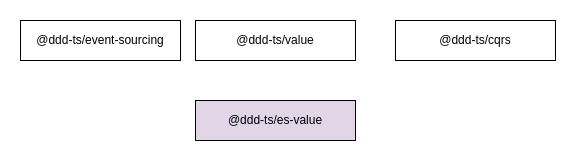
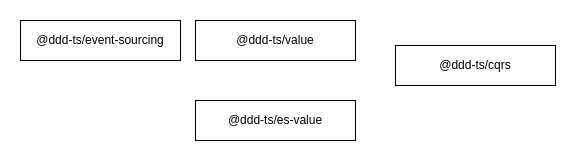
node "@ddd-ts/cqrs": moved (476, 41) -> (476, 66)
node "@ddd-ts/es-value": fillcolor #e1d5e7 -> #ffffff
